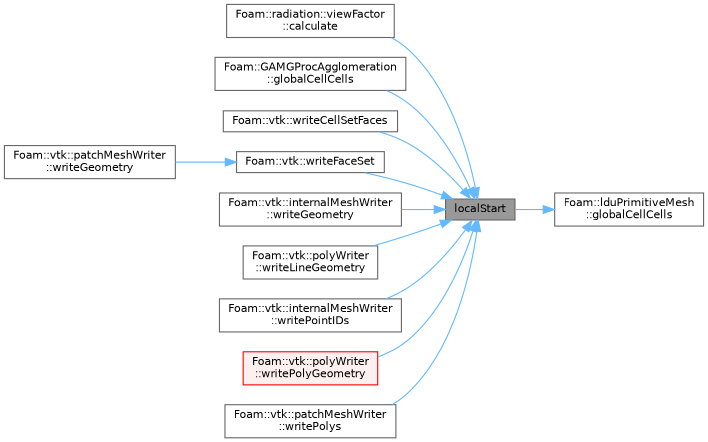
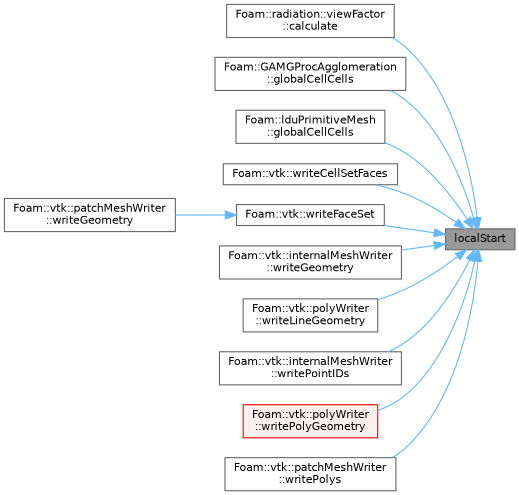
edge "localStart" -> "Foam::lduPrimitiveMesh ::globalCellCells": reversed
